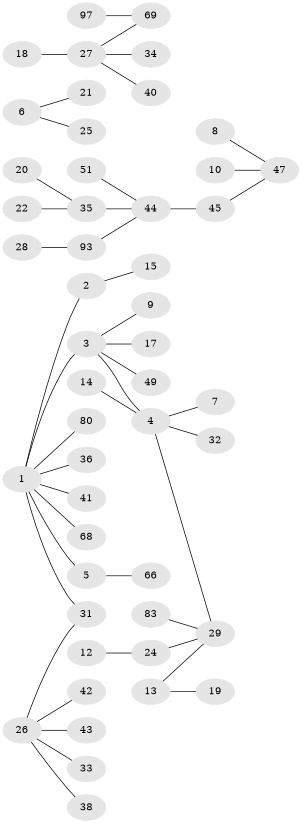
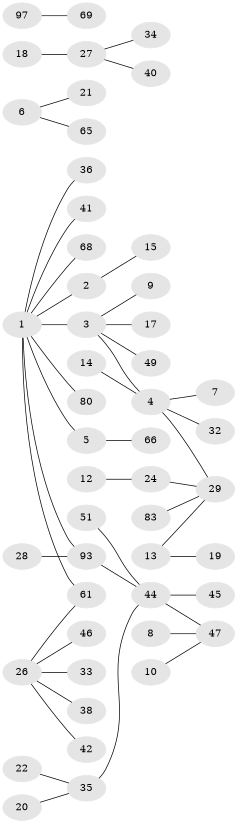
edge "69" -- "27": removed
node "25": label "25" -> "65"
edge "47" -- "45": now "47" -- "44"
edge "1" -- "93": added
node "31": label "31" -> "61"
node "43": label "43" -> "46"
